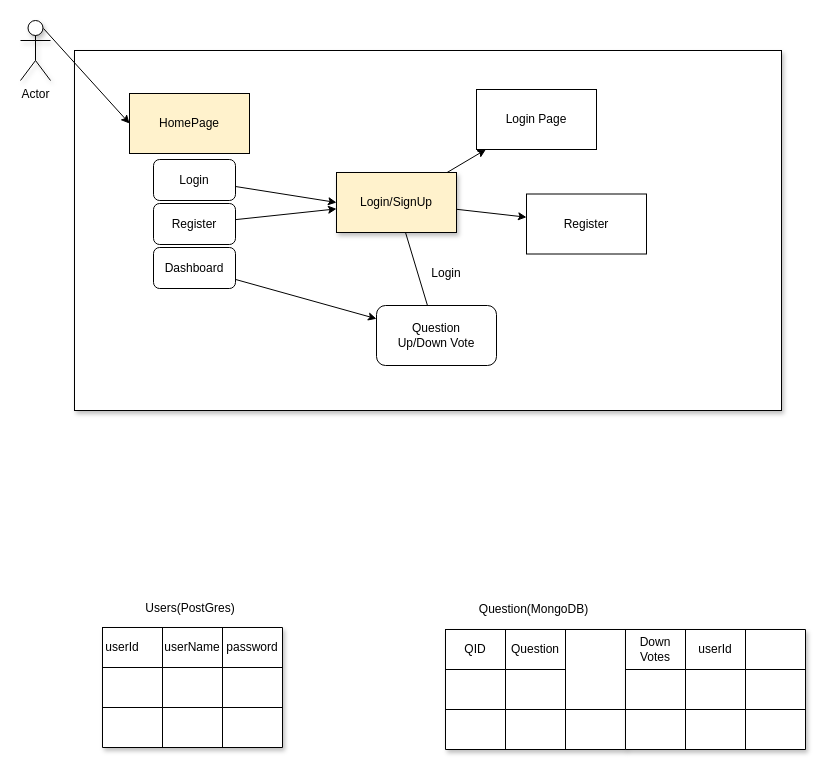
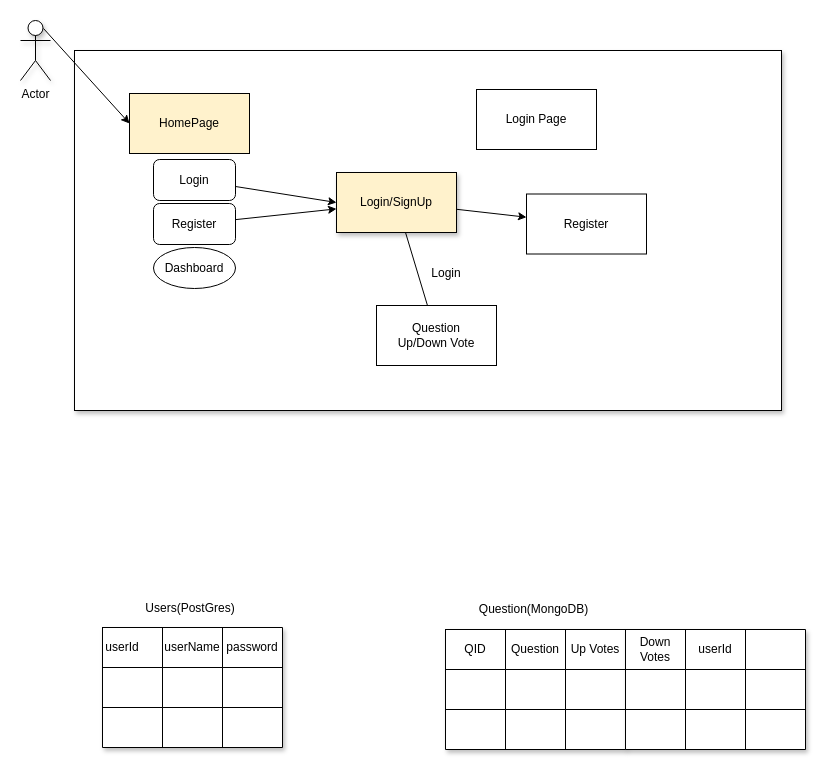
edge "Login/SignUp" -> "Login Page": removed
node "Dashboard": shape rounded rectangle -> ellipse
edge "Dashboard" -> "Question Up/Down Vote": removed
node "Question Up/Down Vote": shape rounded rectangle -> rectangle
node "Up Votes": added
